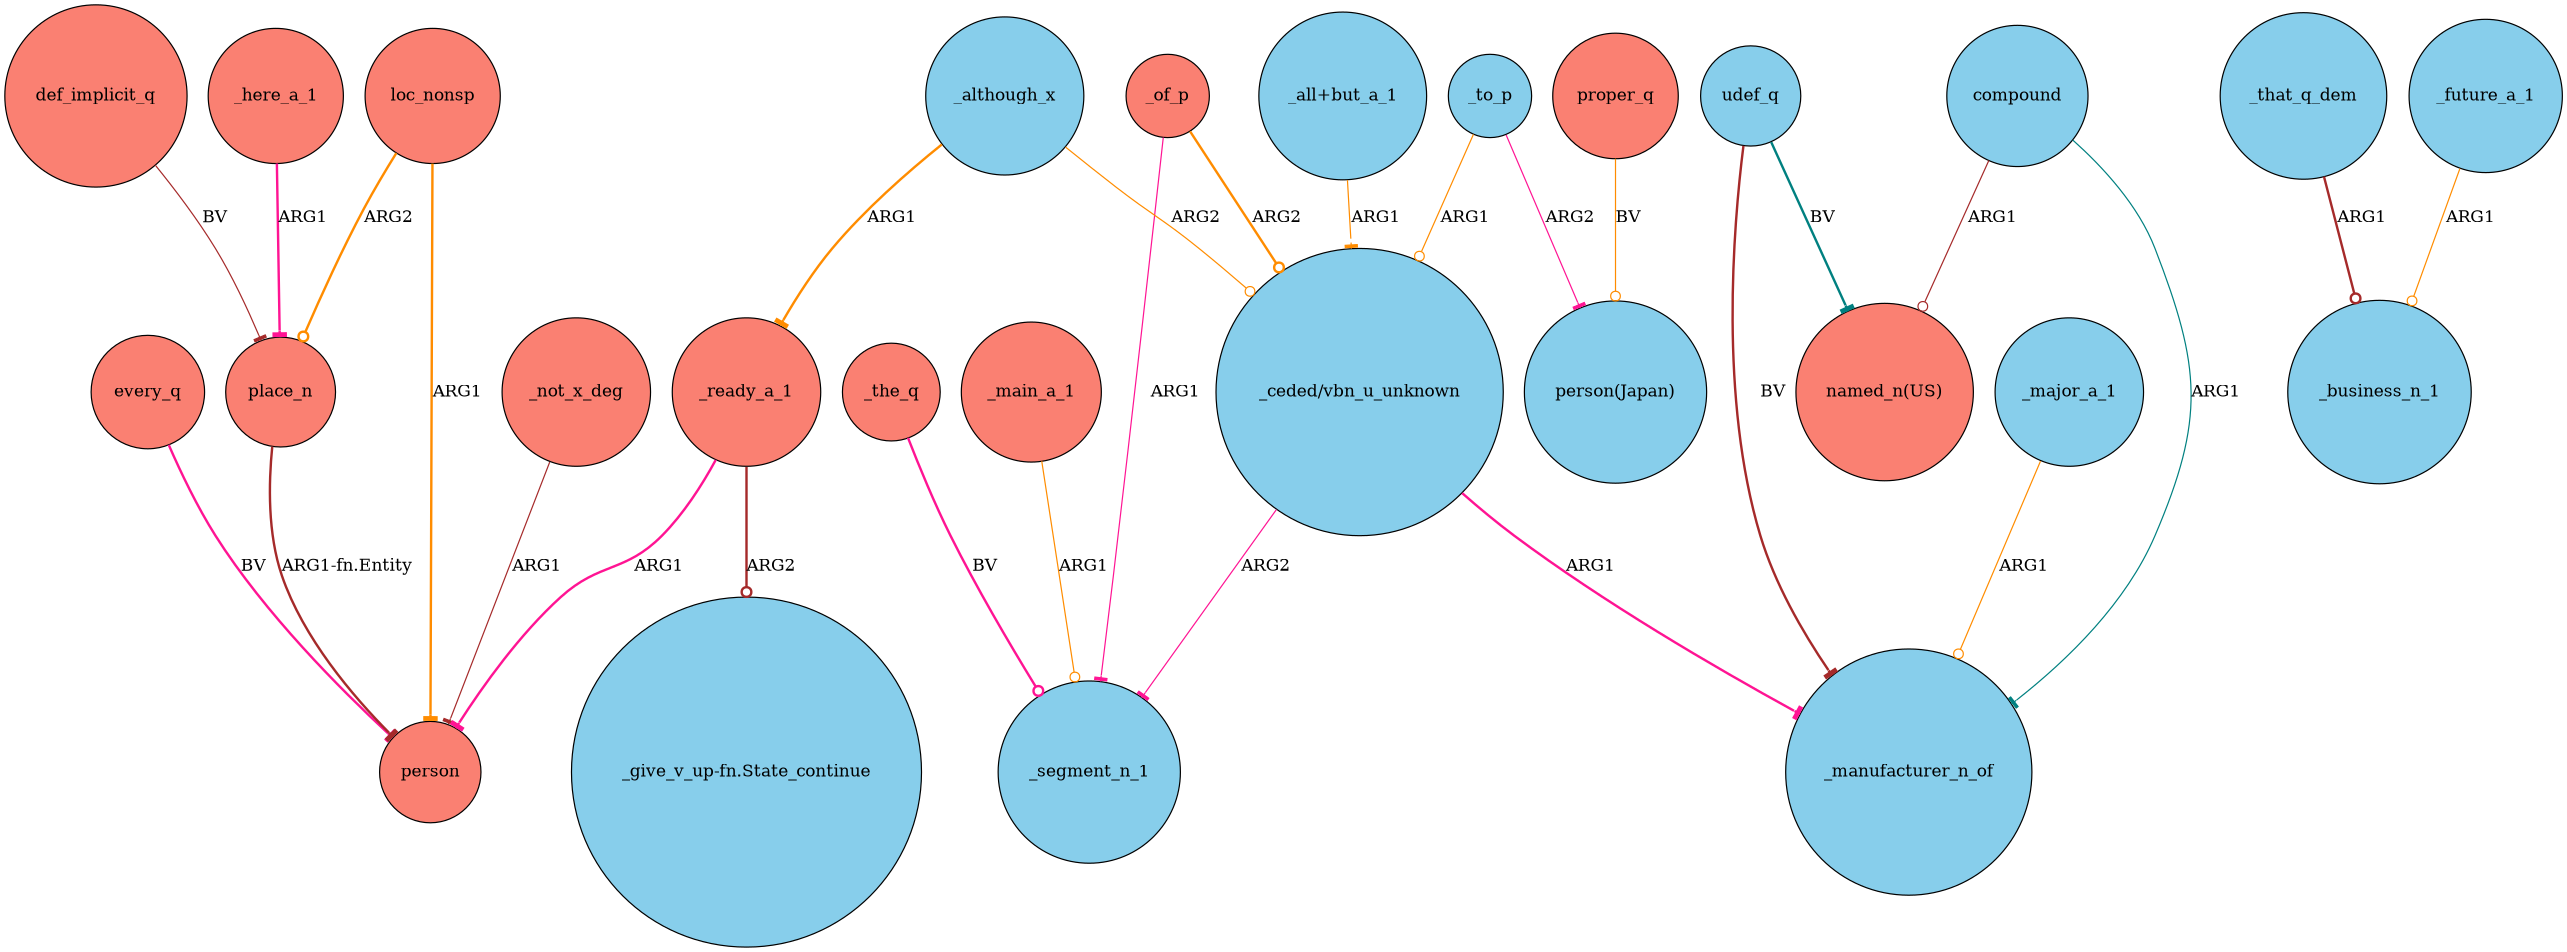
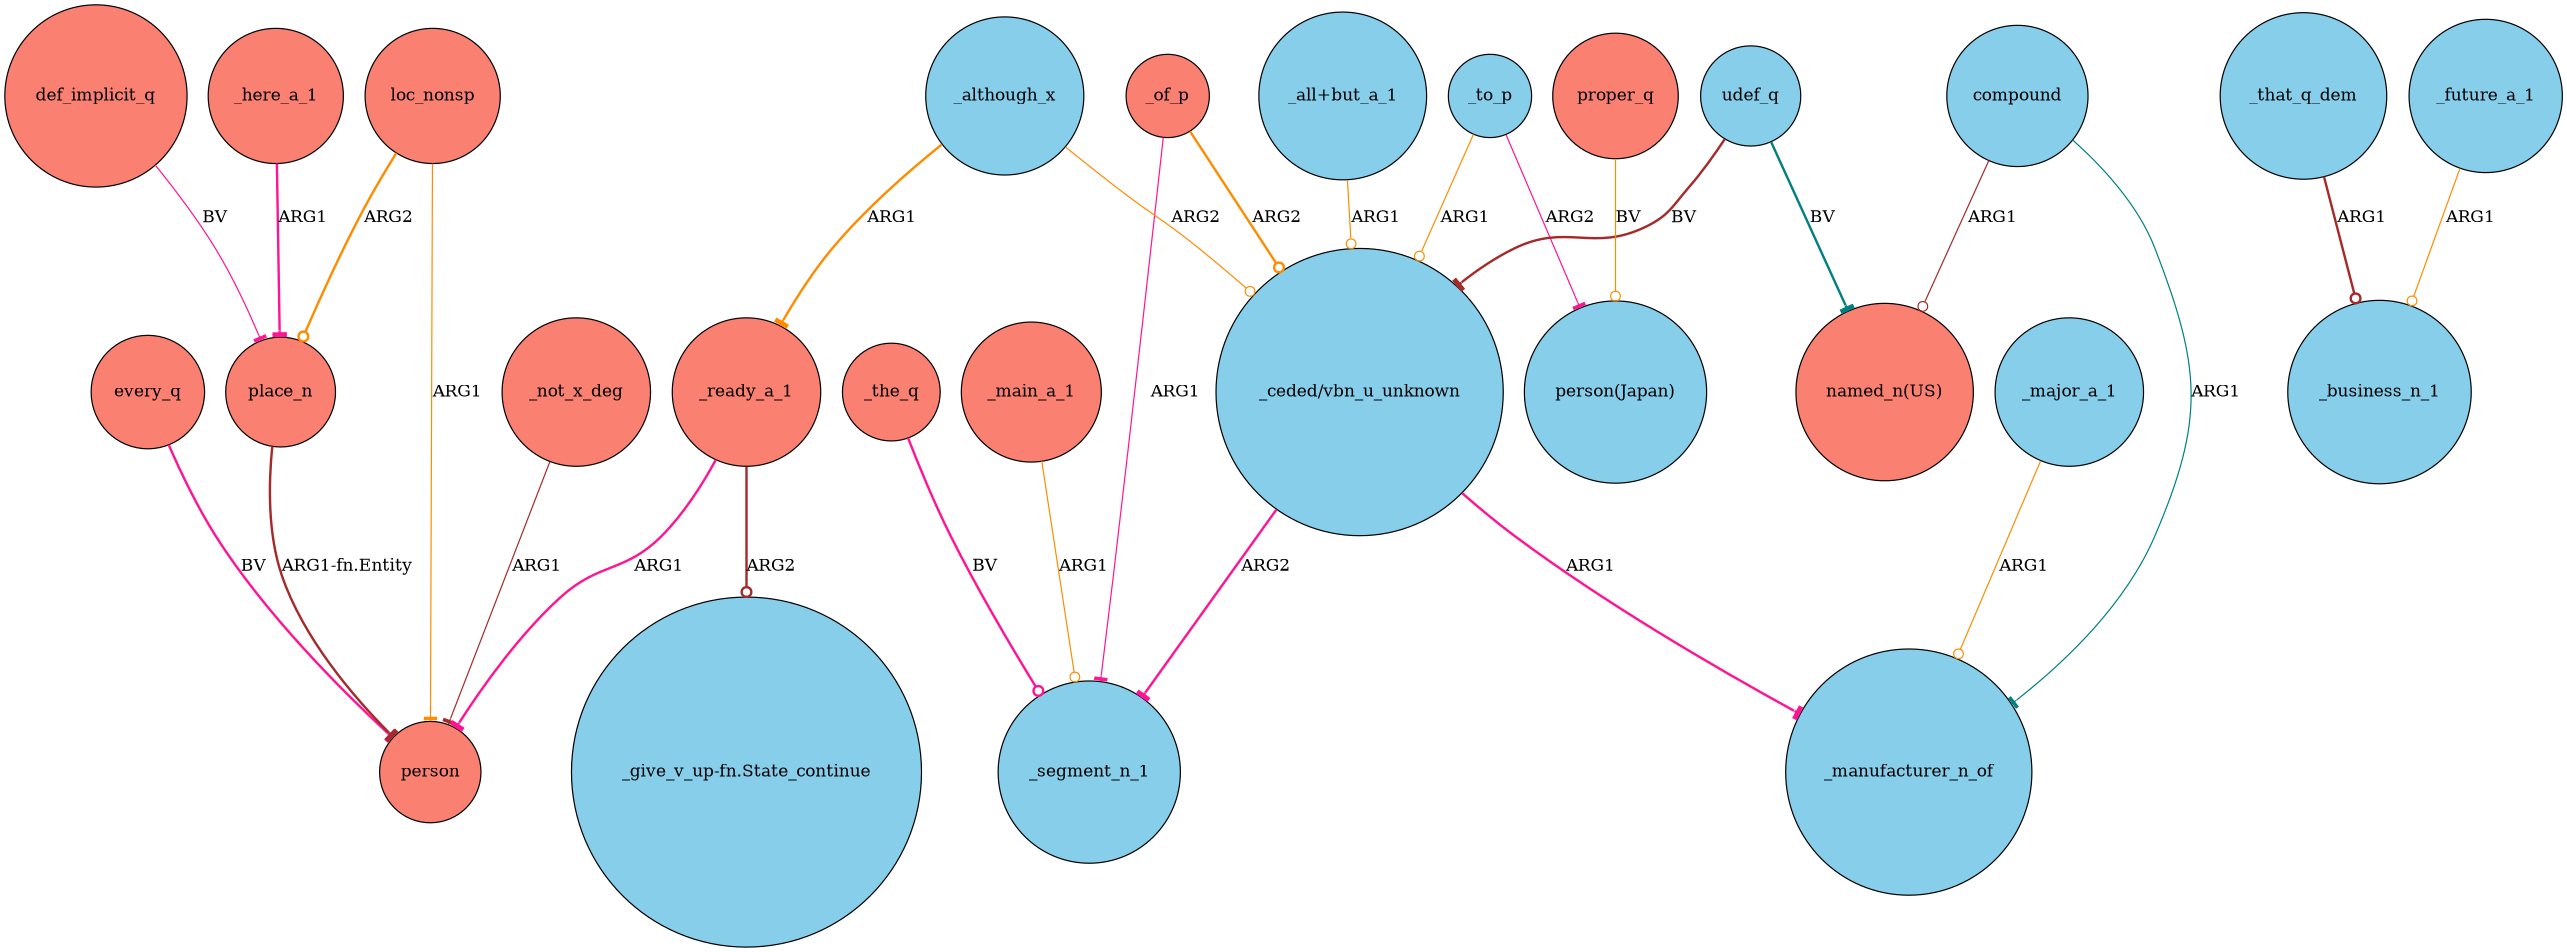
edge "_all+but_a_1" -> "_ceded/vbn_u_unknown": arrowhead tee -> odot
edge "def_implicit_q" -> "place_n": color brown -> deeppink
edge "udef_q" -> "_manufacturer_n_of": now "udef_q" -> "_ceded/vbn_u_unknown"
edge "loc_nonsp" -> "person": style bold -> solid
edge "_ceded/vbn_u_unknown" -> "_segment_n_1": style solid -> bold
